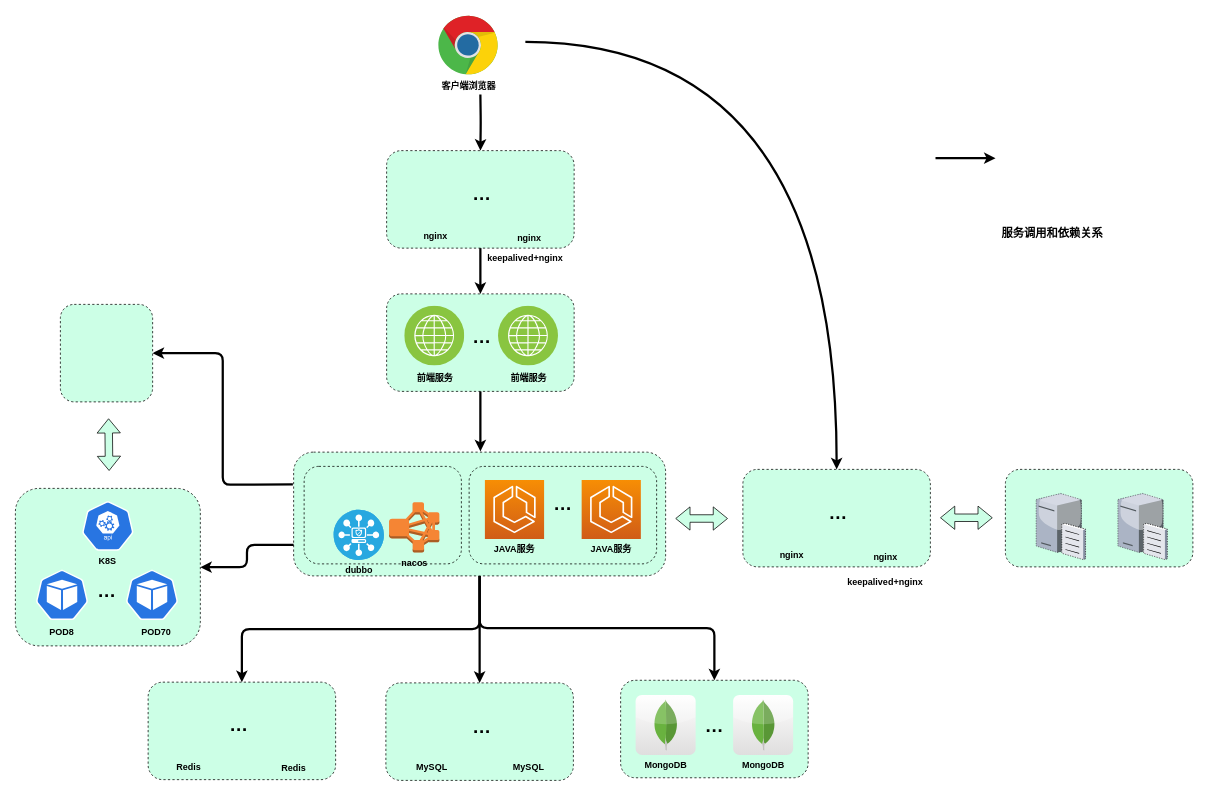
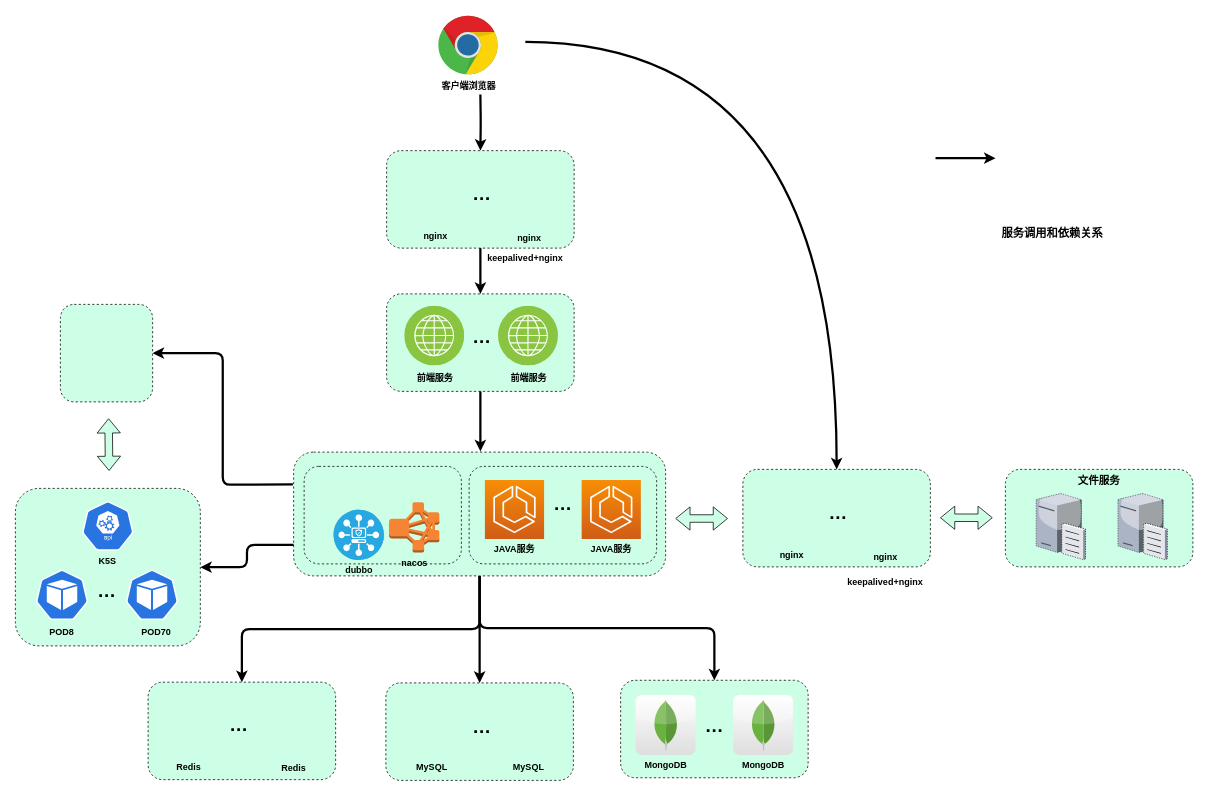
node "文件服务": added
node "K8S": label "K8S" -> "K5S"
